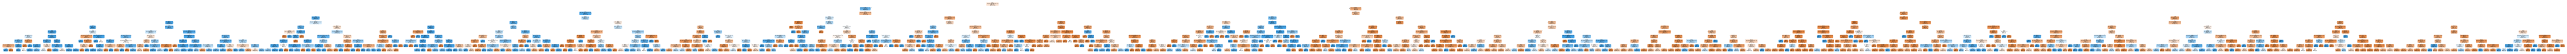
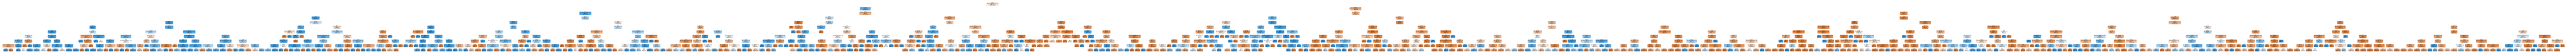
node "node #1043 gini = 0.32 samples = 0.0% value = [0.2, 0.8]": fillcolor #eca572 -> #6ab6ec
